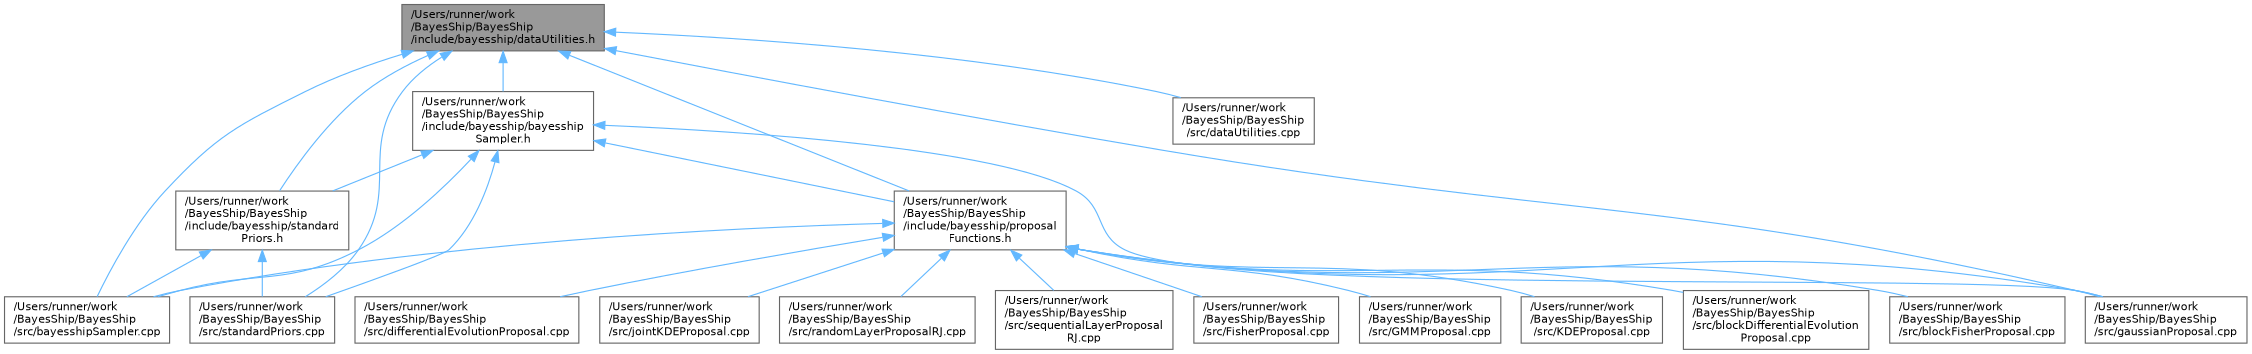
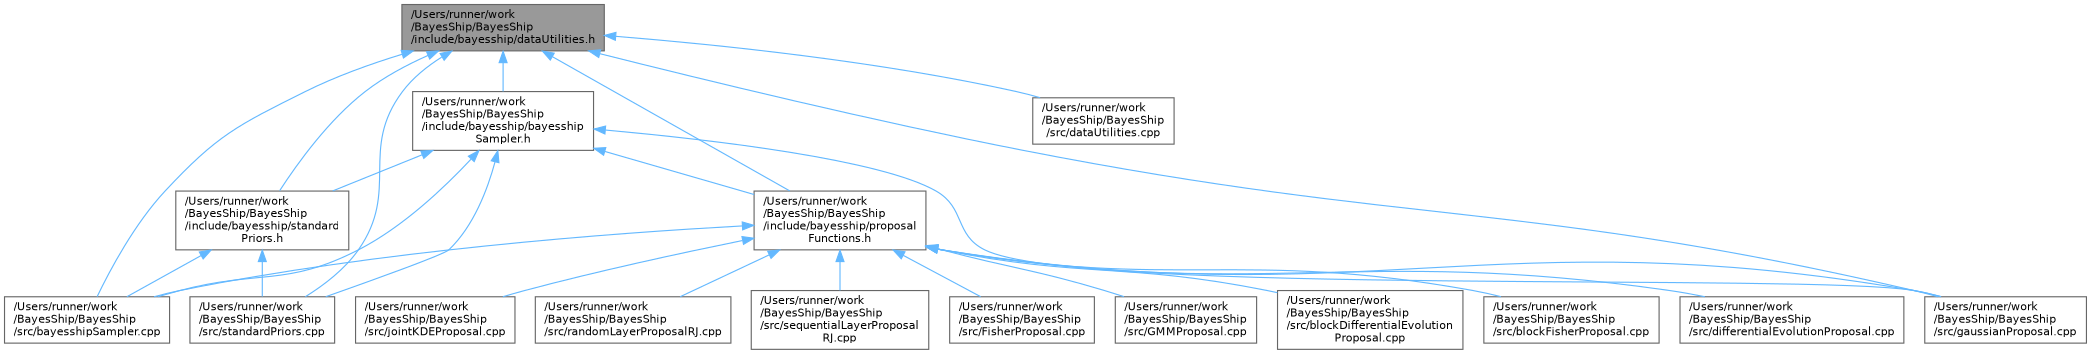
node "/Users/runner/work /BayesShip/BayesShip /src/KDEProposal.cpp": removed
